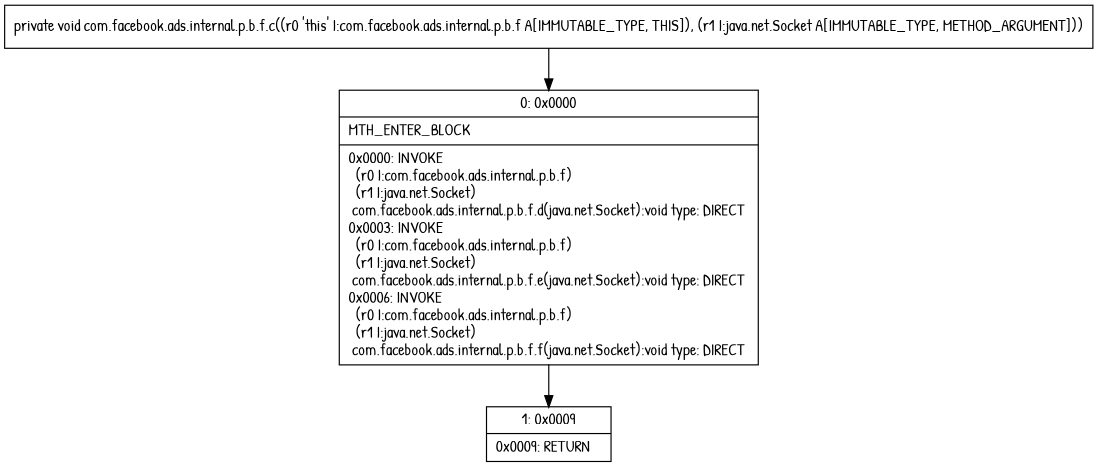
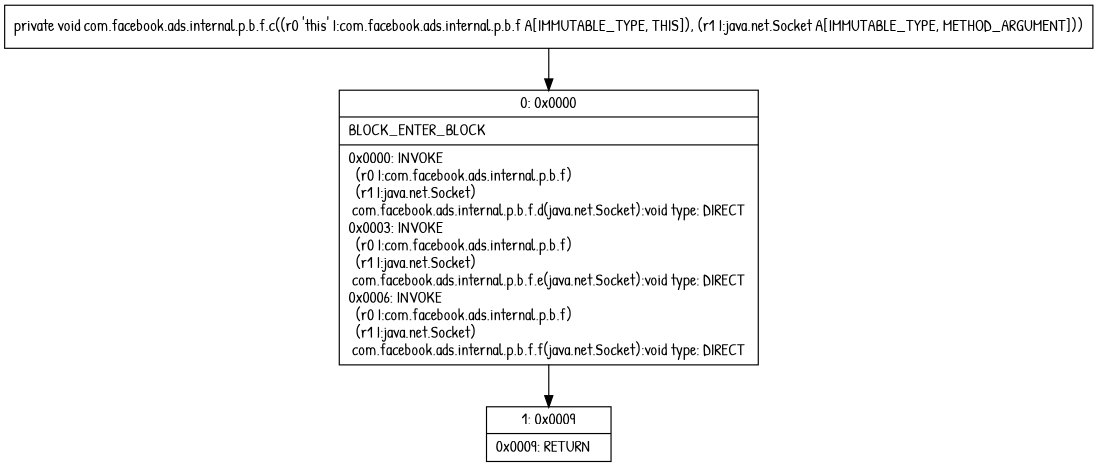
node "0: 0x0000": text "MTH_ENTER_BLOCK" -> "BLOCK_ENTER_BLOCK"
